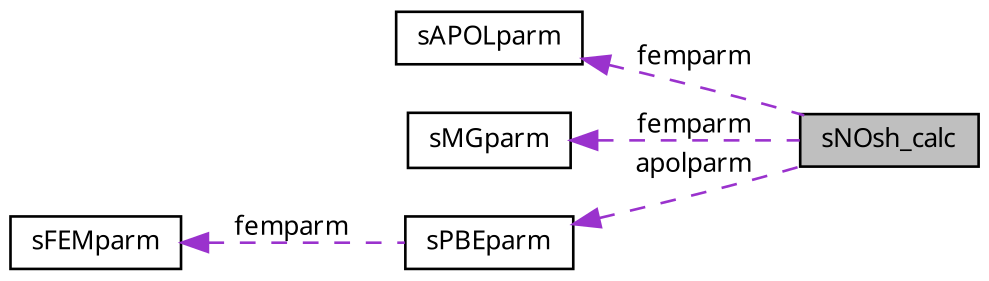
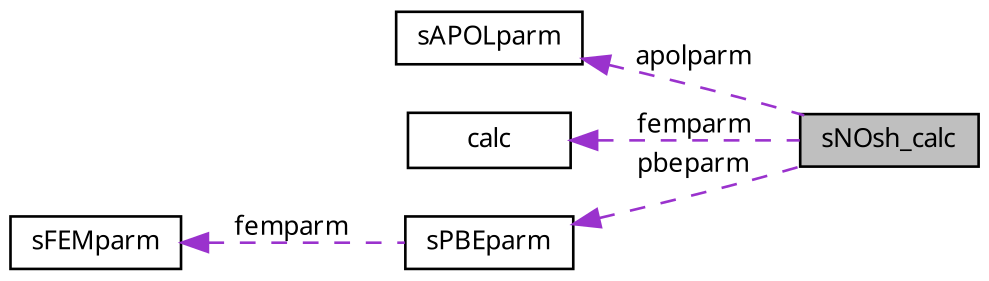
edge "sNOsh_calc" -> "sAPOLparm": label " femparm" -> " apolparm"
node "sMGparm": label "sMGparm" -> "calc"
edge "sNOsh_calc" -> "sPBEparm": label " apolparm" -> " pbeparm"
